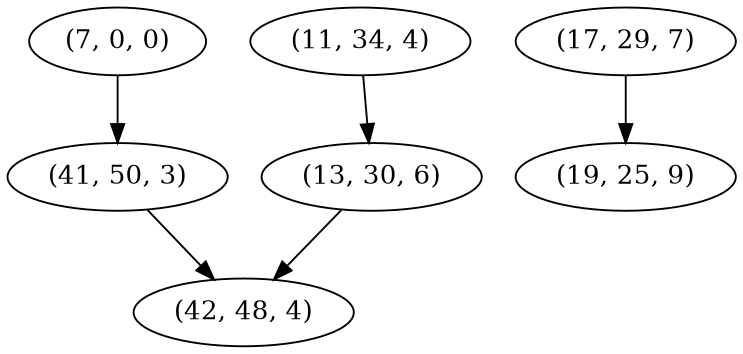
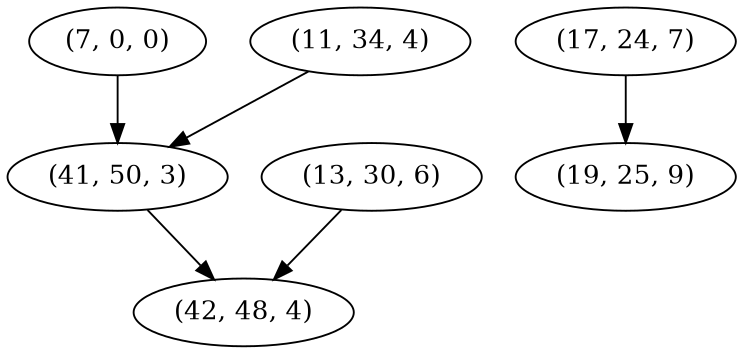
node "(17, 29, 7)": label "(17, 29, 7)" -> "(17, 24, 7)"
edge "(11, 34, 4)" -> "(13, 30, 6)": now "(11, 34, 4)" -> "(41, 50, 3)"
